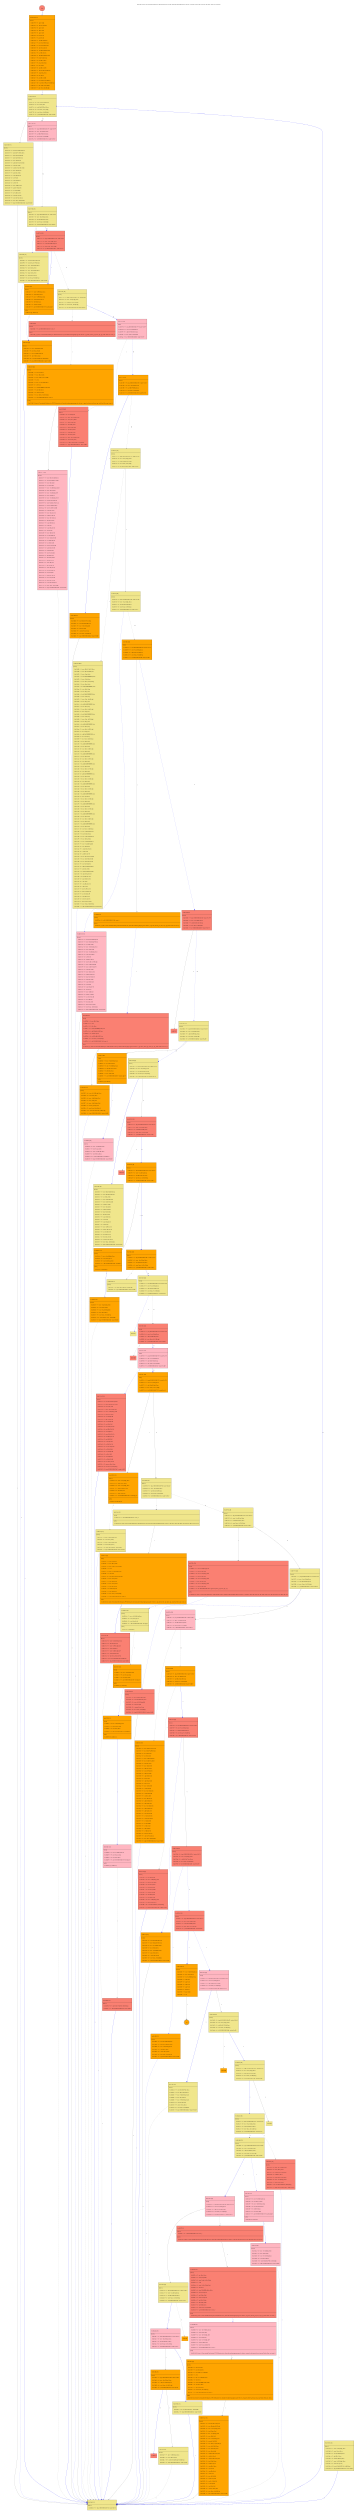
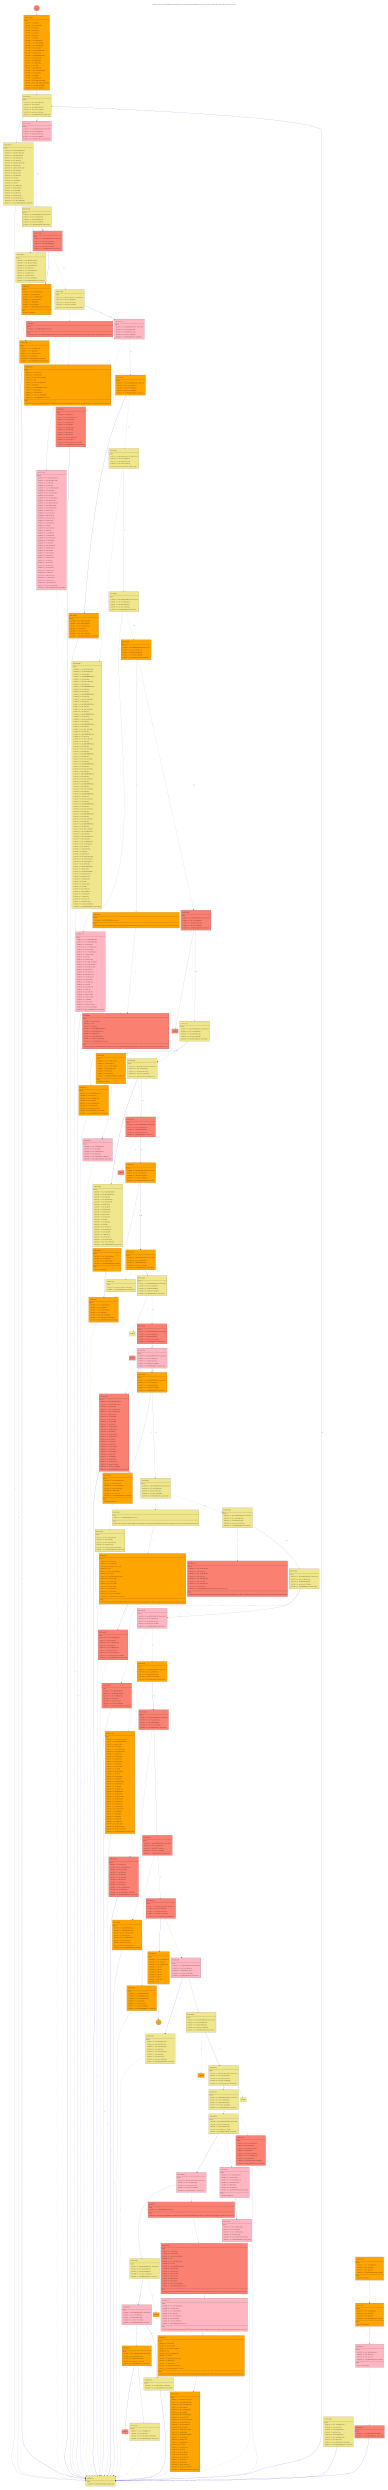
node "0x40245e [18]": removed
